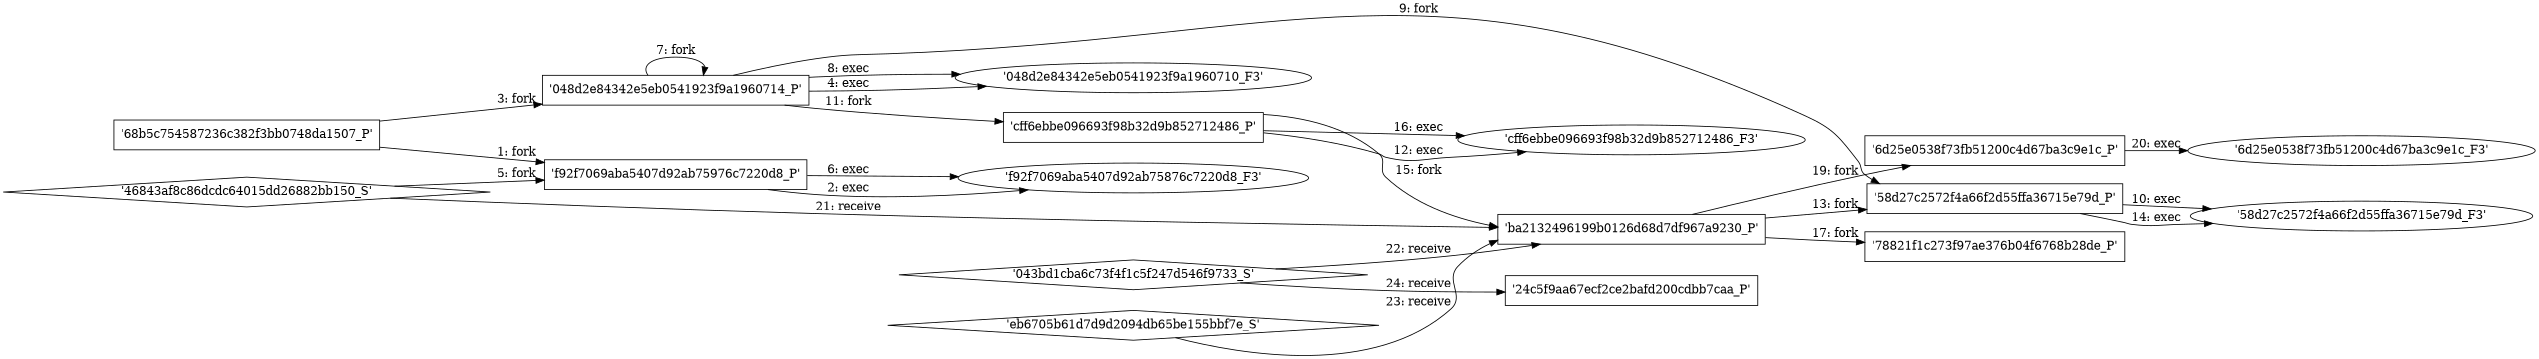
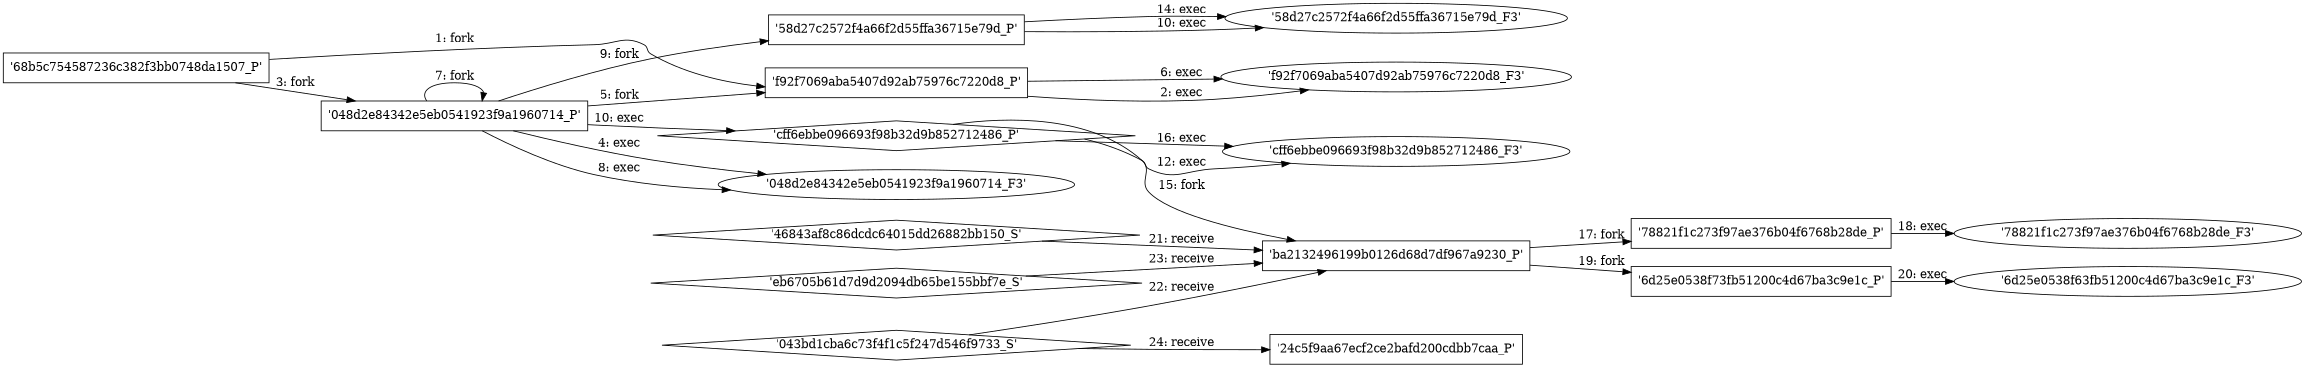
node "'048d2e84342e5eb0541923f9a1960710_F3'": label "'048d2e84342e5eb0541923f9a1960710_F3'" -> "'048d2e84342e5eb0541923f9a1960714_F3'"
edge "'048d2e84342e5eb0541923f9a1960714_P'" -> "'cff6ebbe096693f98b32d9b852712486_P'": label "11: fork" -> "10: exec"
node "'cff6ebbe096693f98b32d9b852712486_P'": shape box -> diamond
node "'6d25e0538f73fb51200c4d67ba3c9e1c_F3'": label "'6d25e0538f73fb51200c4d67ba3c9e1c_F3'" -> "'6d25e0538f63fb51200c4d67ba3c9e1c_F3'"
node "'f92f7069aba5407d92ab75876c7220d8_F3'": label "'f92f7069aba5407d92ab75876c7220d8_F3'" -> "'f92f7069aba5407d92ab75976c7220d8_F3'"
edge "'46843af8c86dcdc64015dd26882bb150_S'" -> "'f92f7069aba5407d92ab75976c7220d8_P'": now "'048d2e84342e5eb0541923f9a1960714_P'" -> "'f92f7069aba5407d92ab75976c7220d8_P'"
edge "'ba2132496199b0126d68d7df967a9230_P'" -> "'58d27c2572f4a66f2d55ffa36715e79d_P'": removed, label "13: fork"
node "'78821f1c273f97ae376b04f6768b28de_F3'": added
